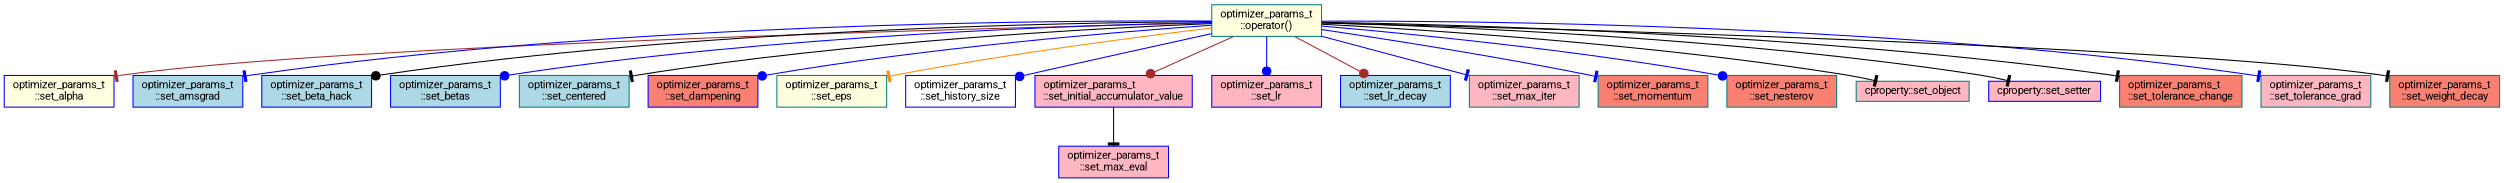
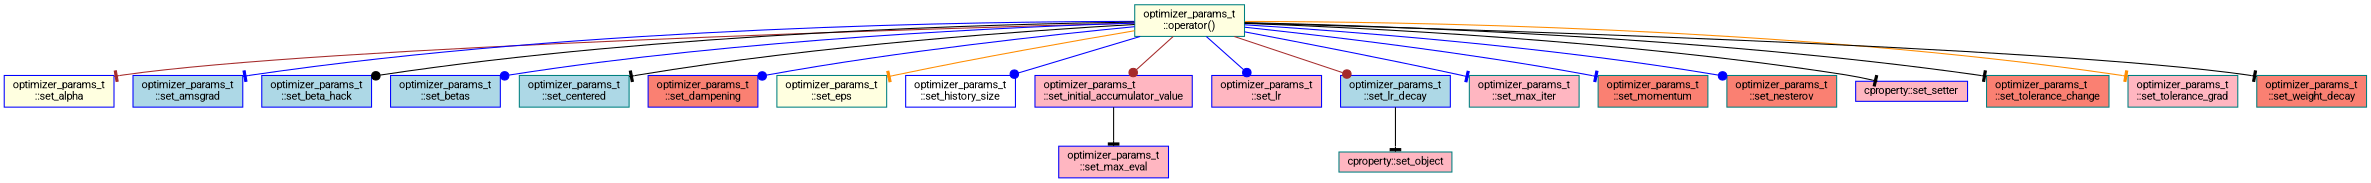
edge "optimizer_params_t ::operator()" -> "optimizer_params_t ::set_tolerance_grad": color blue -> darkorange
edge "optimizer_params_t ::operator()" -> "cproperty::set_object": now "optimizer_params_t ::set_lr_decay" -> "cproperty::set_object"
